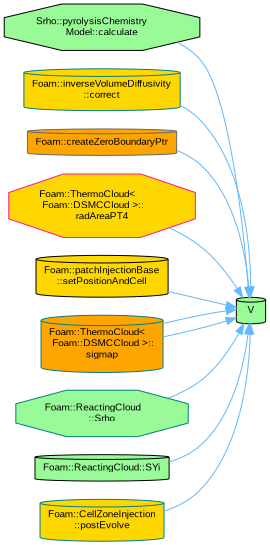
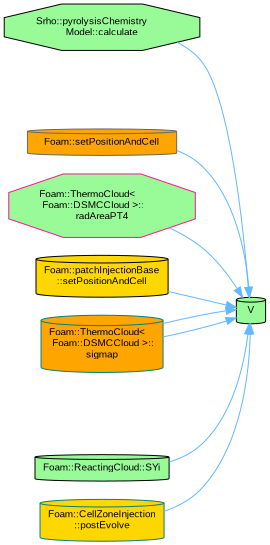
node "Foam::inverseVolumeDiffusivity ::correct": removed
node "Foam::createZeroBoundaryPtr": label "Foam::createZeroBoundaryPtr" -> "Foam::setPositionAndCell"
node "Foam::ThermoCloud< Foam::DSMCCloud >:: radAreaPT4": fillcolor gold -> palegreen
node "Foam::ReactingCloud ::Srho": removed
